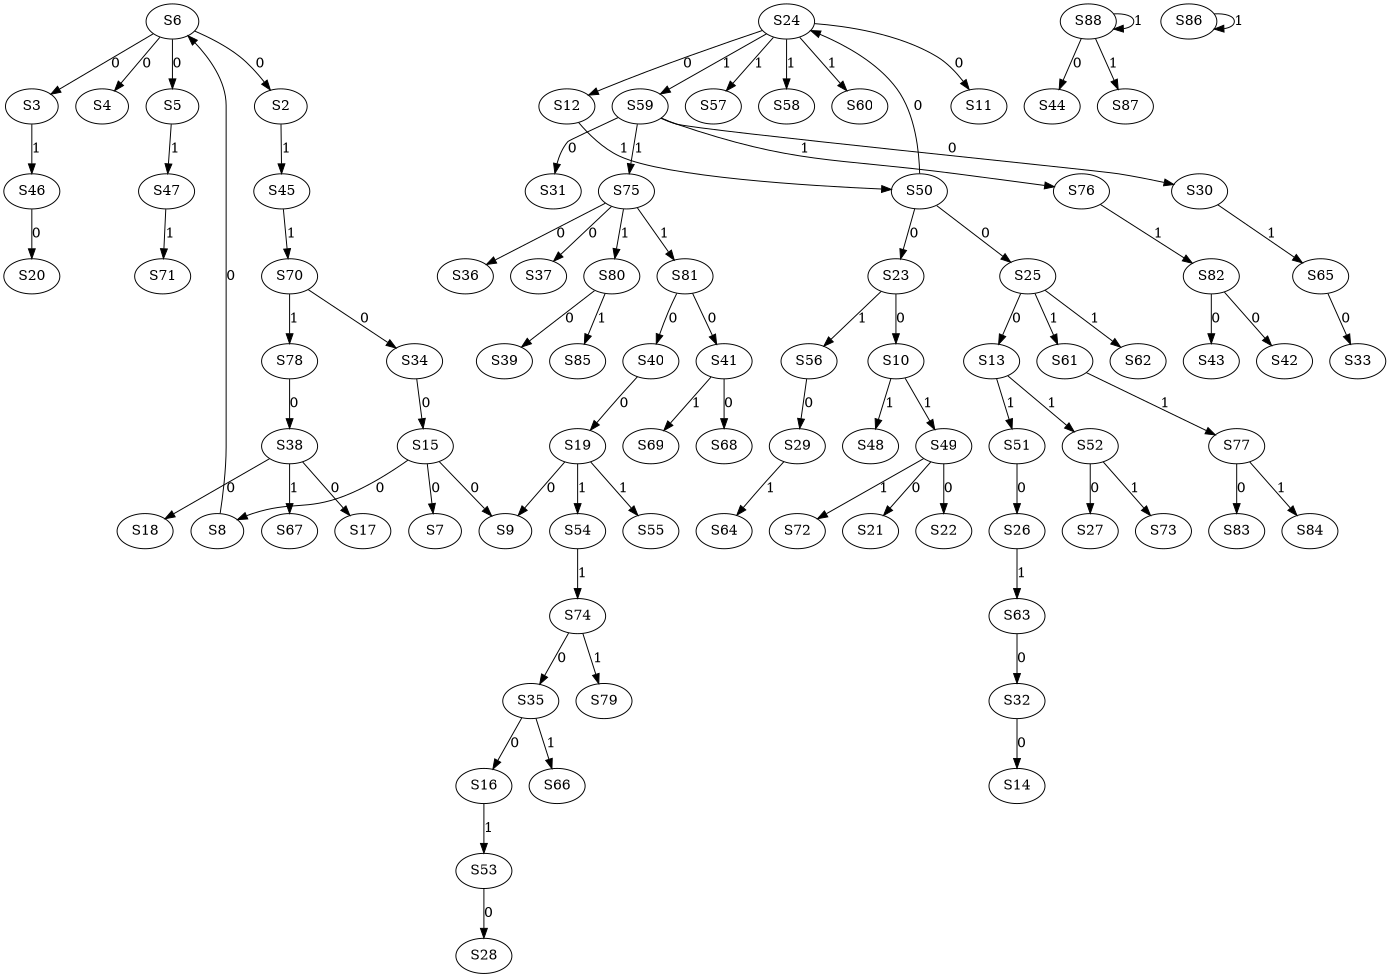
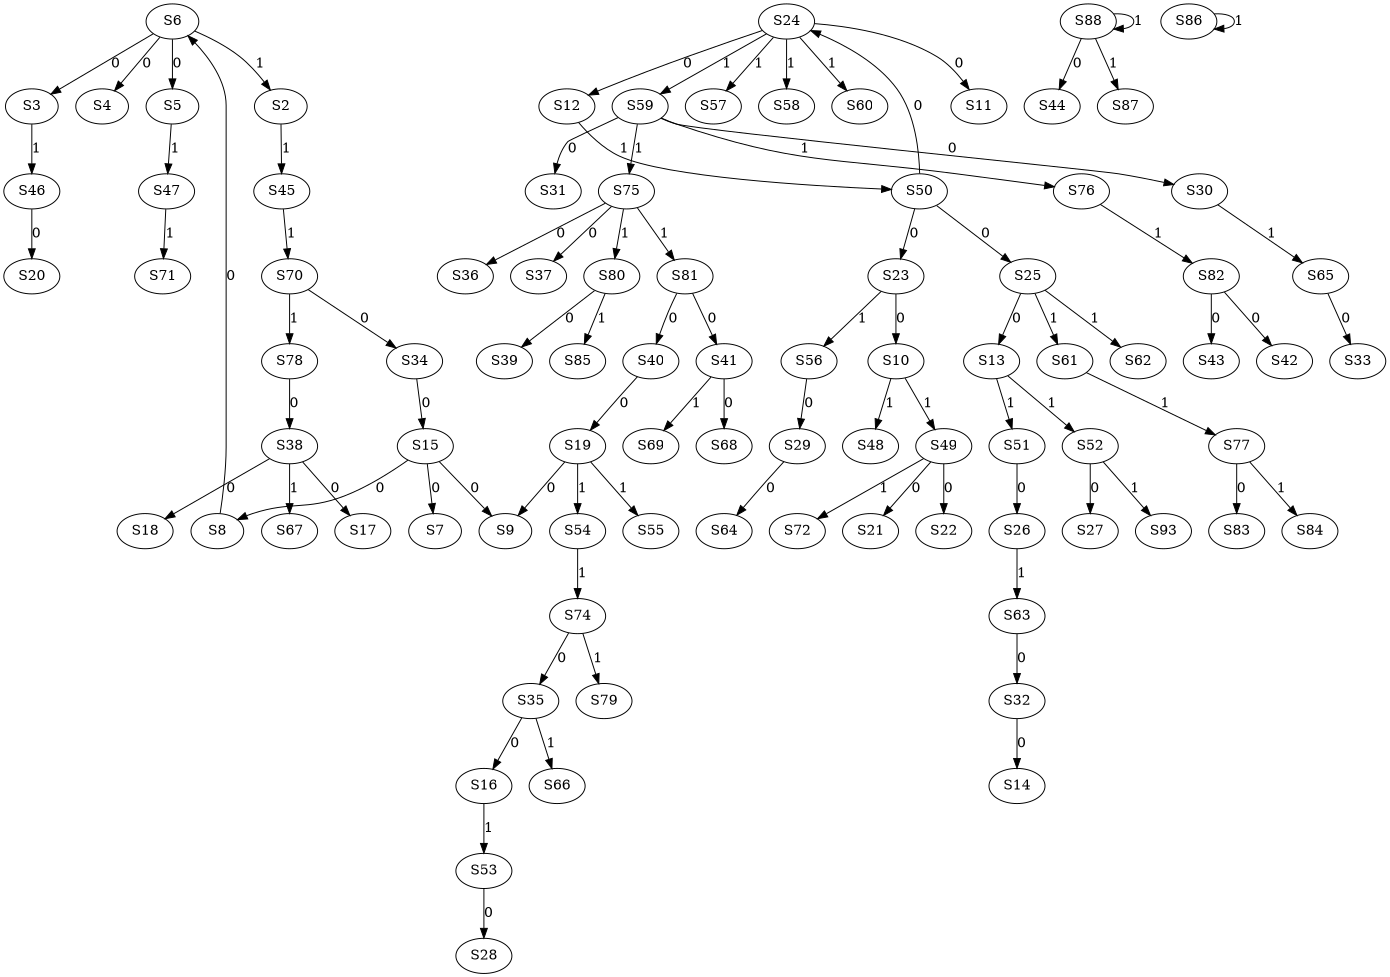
edge "S6" -> "S2": label "0" -> "1"
edge "S29" -> "S64": label "1" -> "0"
node "S73": label "S73" -> "S93"
